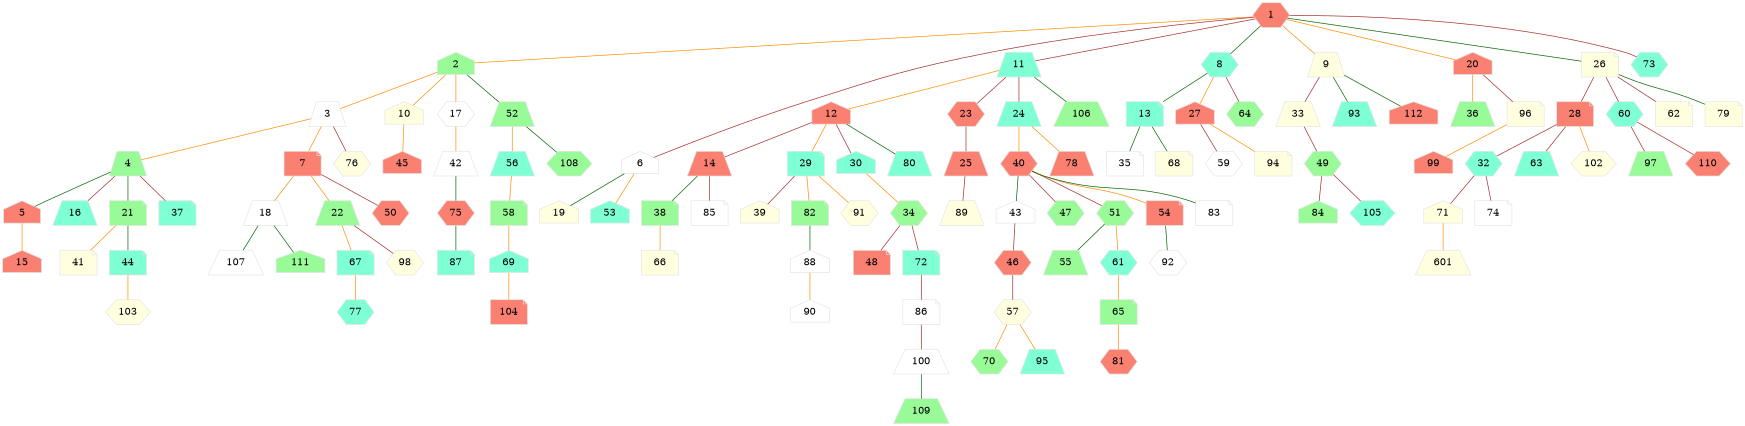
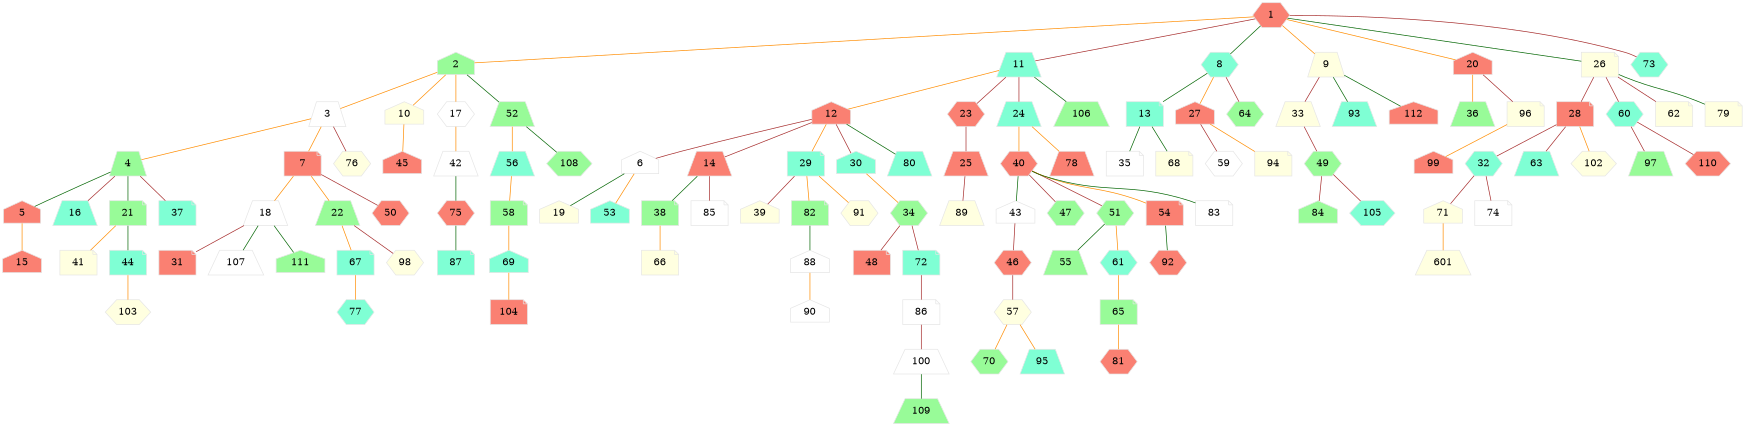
edge "1" -- "6": now "12" -- "6"
node "31": added
node "92": fillcolor white -> salmon
